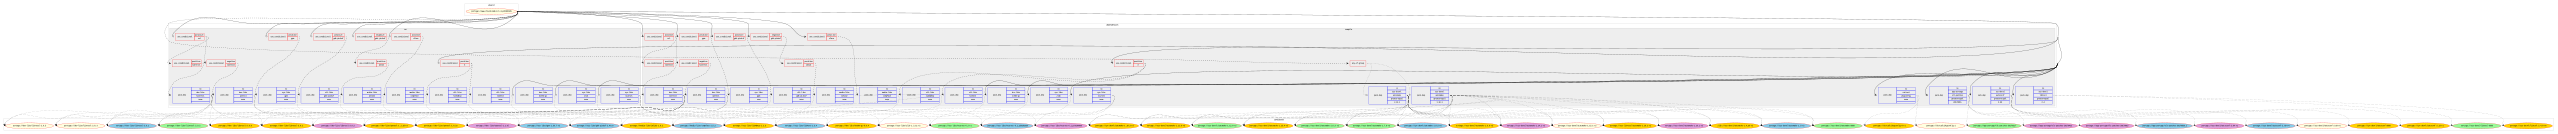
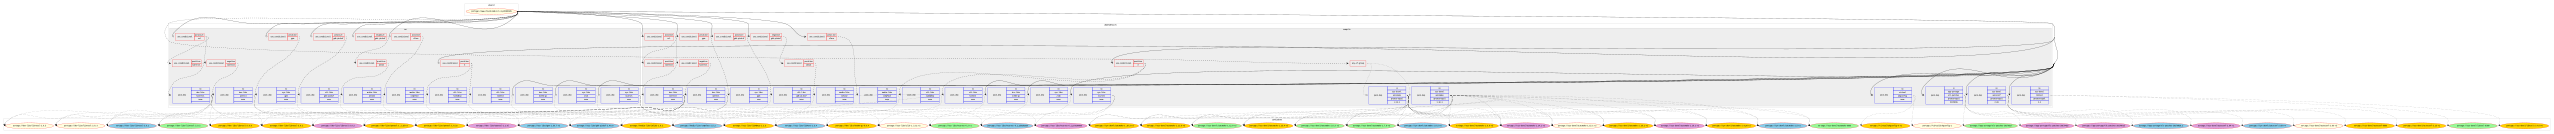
node "portage://sys-libressl/automake-1.16.1-r1": label "portage://sys-libressl/automake-1.16.1-r1" -> "portage://sys-devel/automake-1.16.1-r1"
node "zlib://sys-devel/automake-1.4_p6-r2": label "zlib://sys-devel/automake-1.4_p6-r2" -> "portage://sys-devel/automake-1.4_p6-r2"
